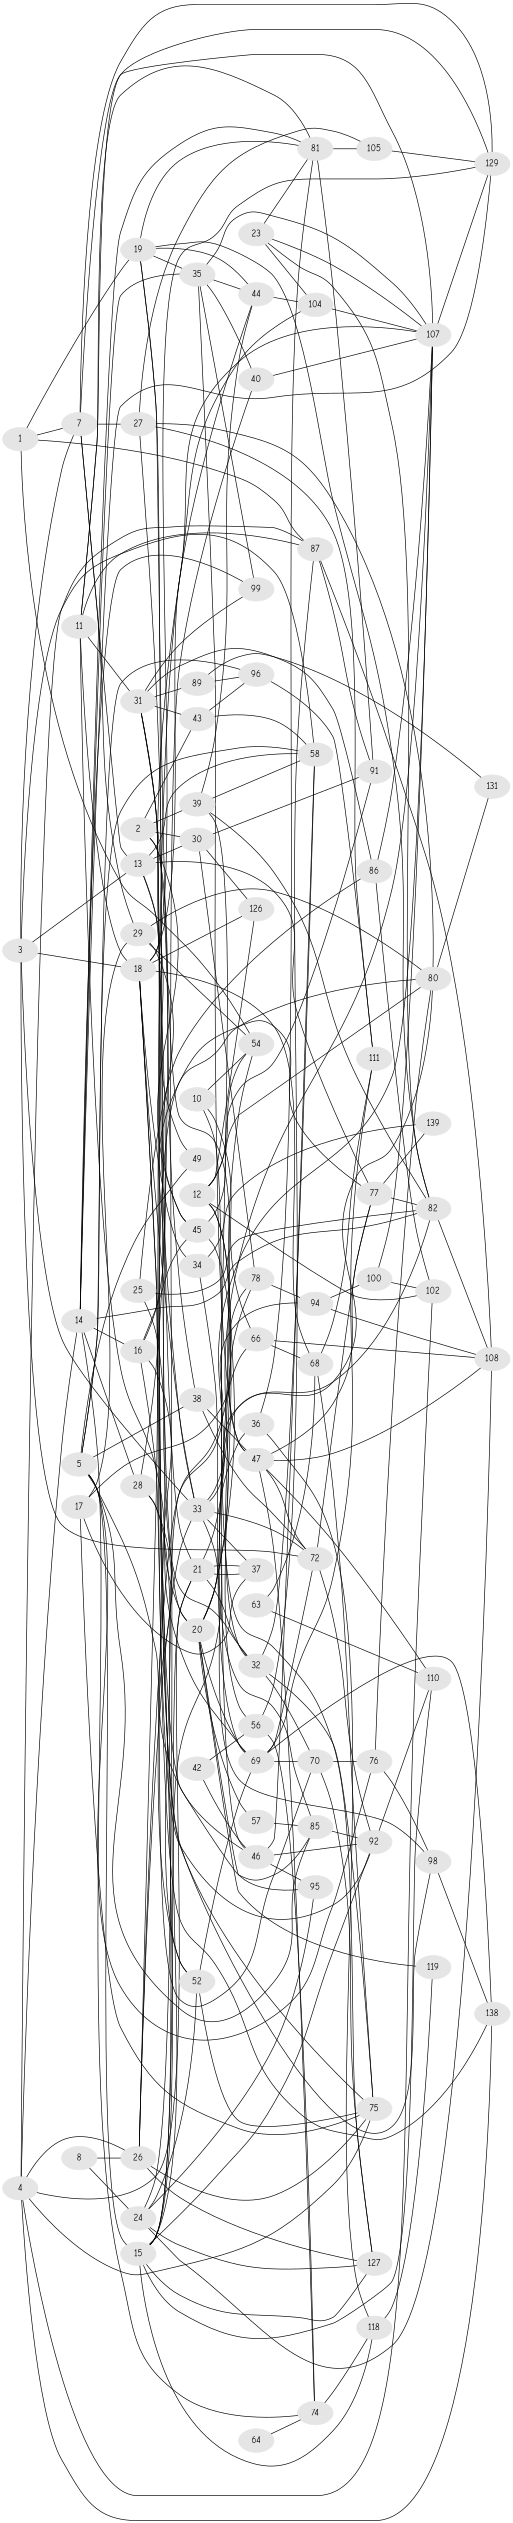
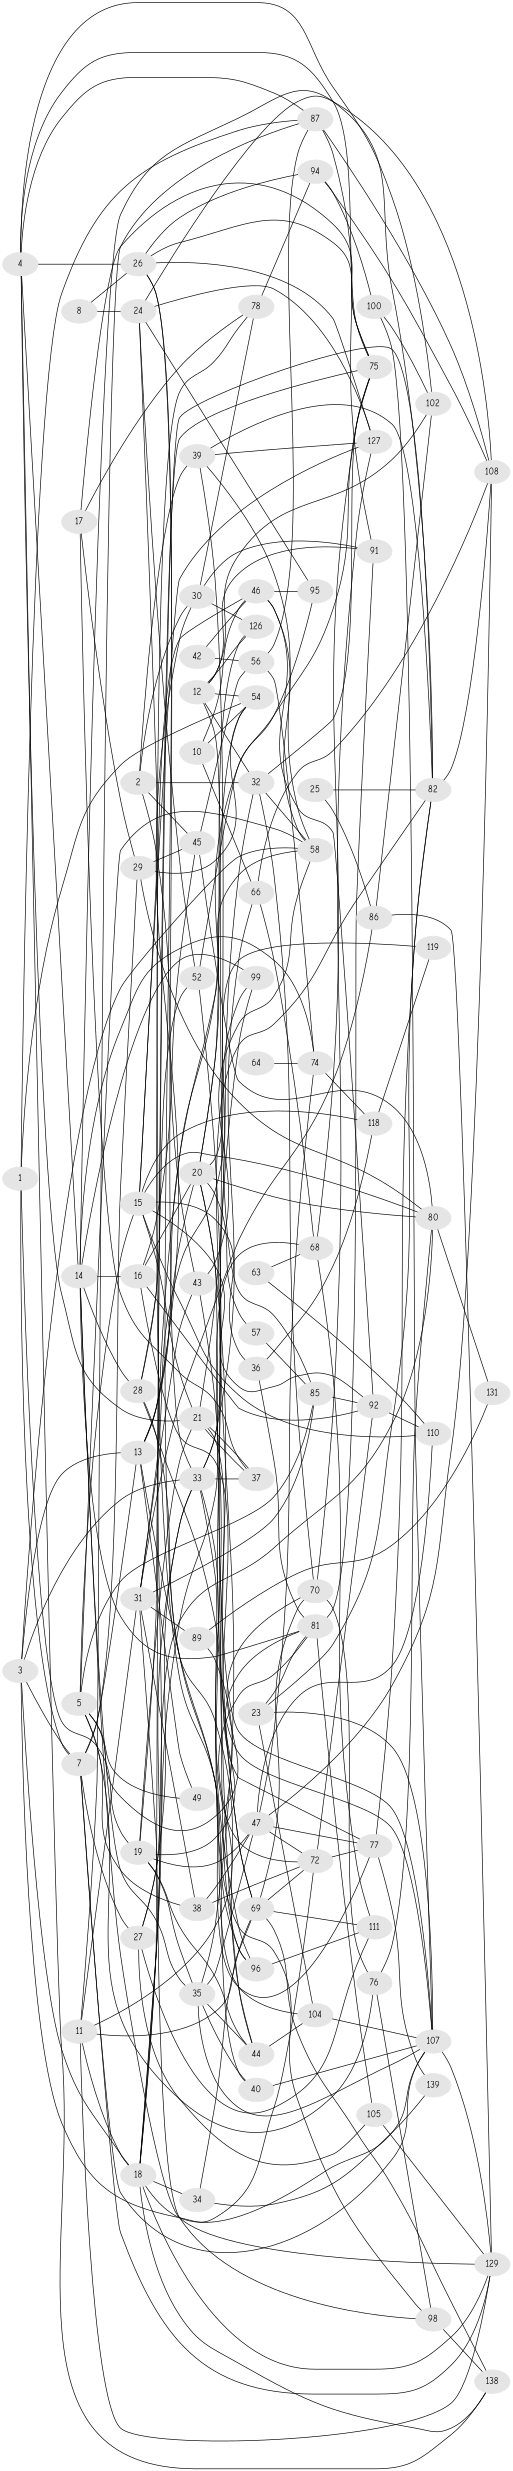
edge "107" -- "86": now "129" -- "86"
edge "96" -- "5": now "96" -- "28"
edge "25" -- "52": removed
